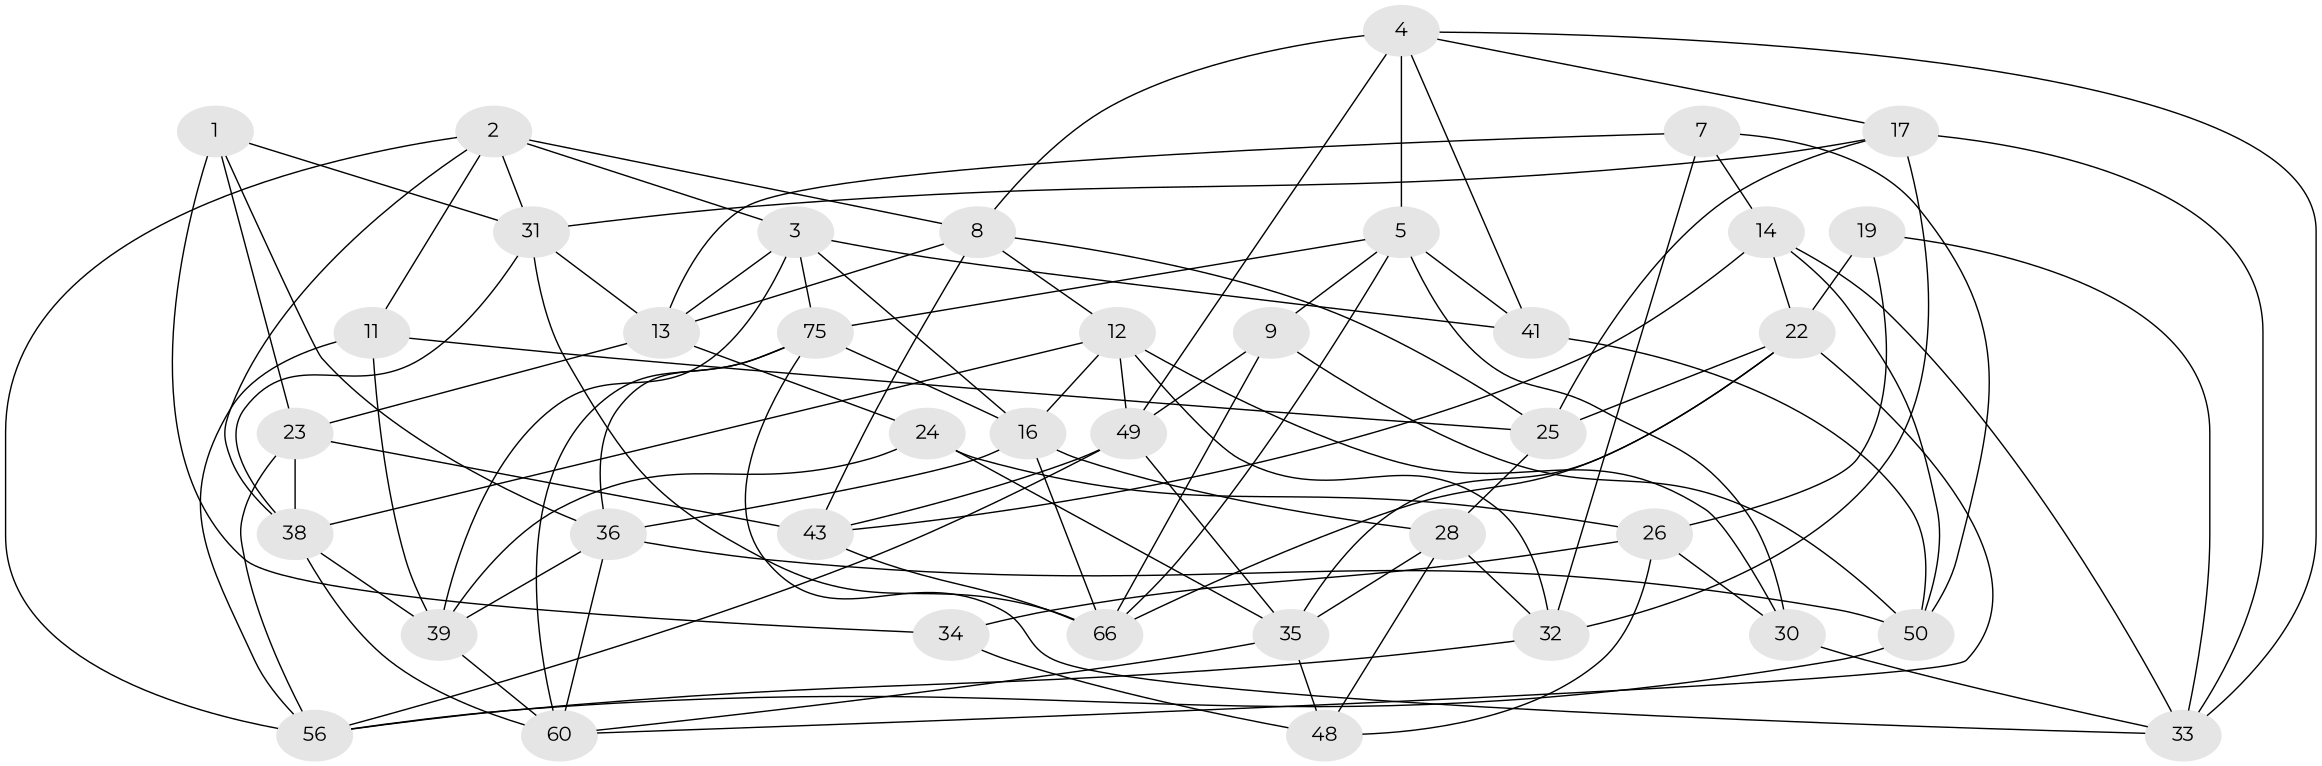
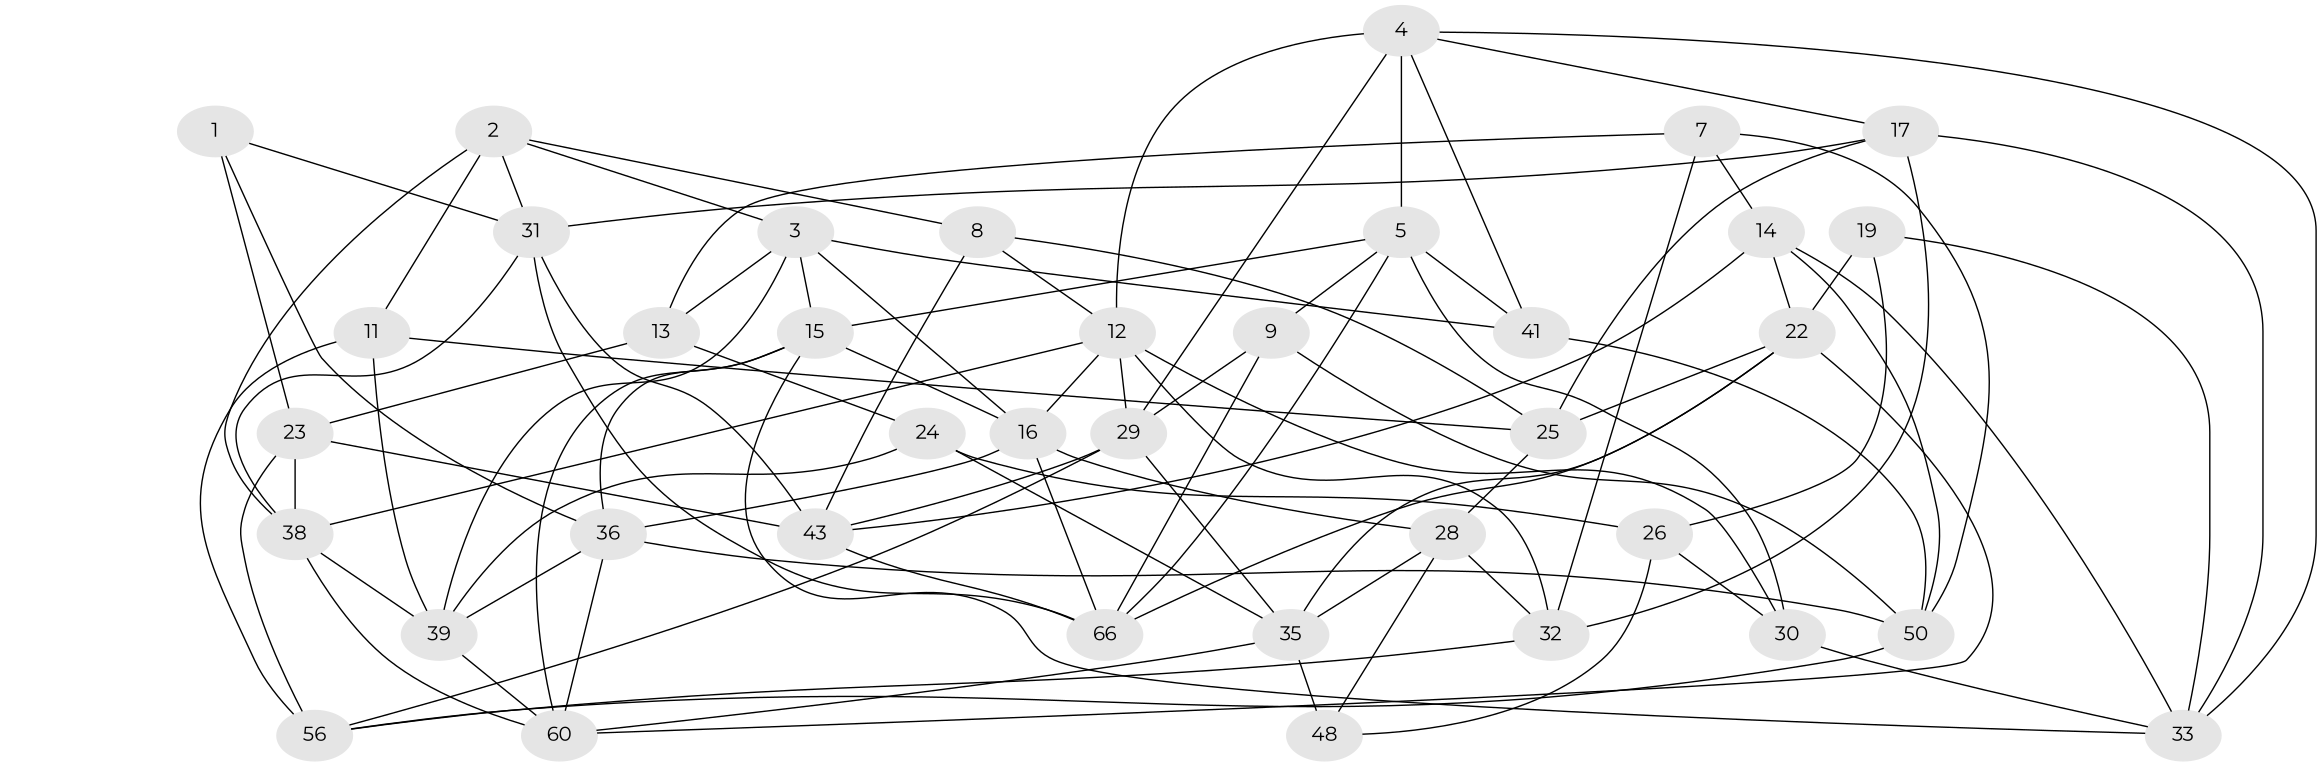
edge "4" -- "8": now "4" -- "12"
edge "31" -- "13": now "31" -- "43"
edge "8" -- "13": removed
node "75": label "75" -> "15"
edge "2" -- "56": removed
node "49": label "49" -> "29"
node "34": removed
